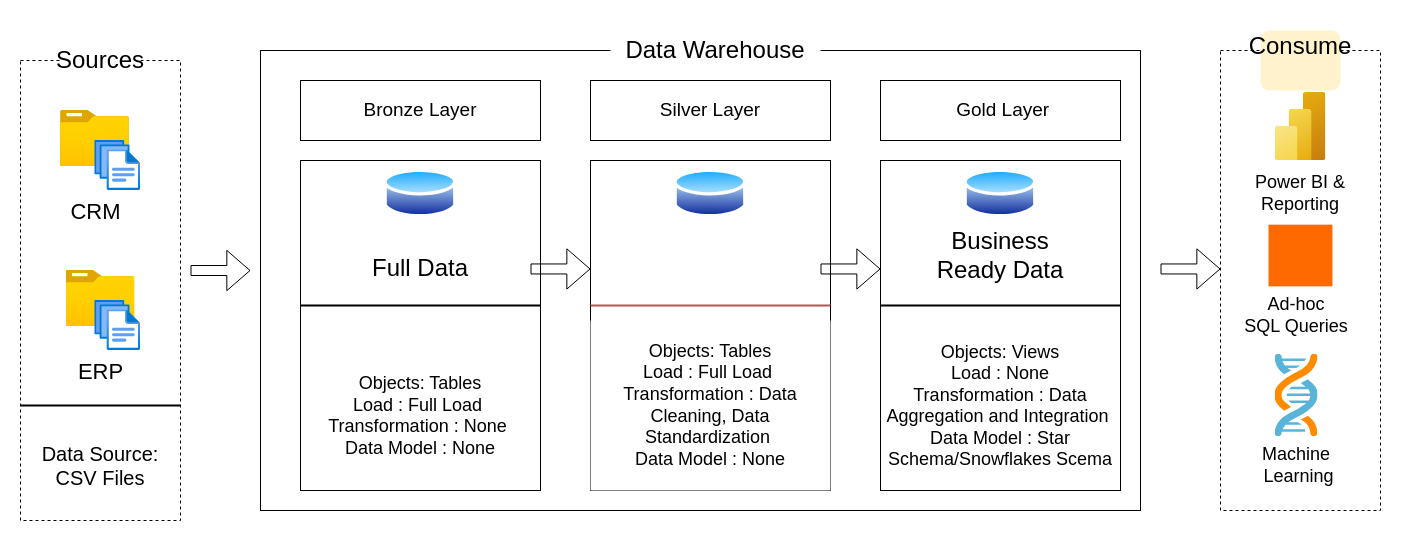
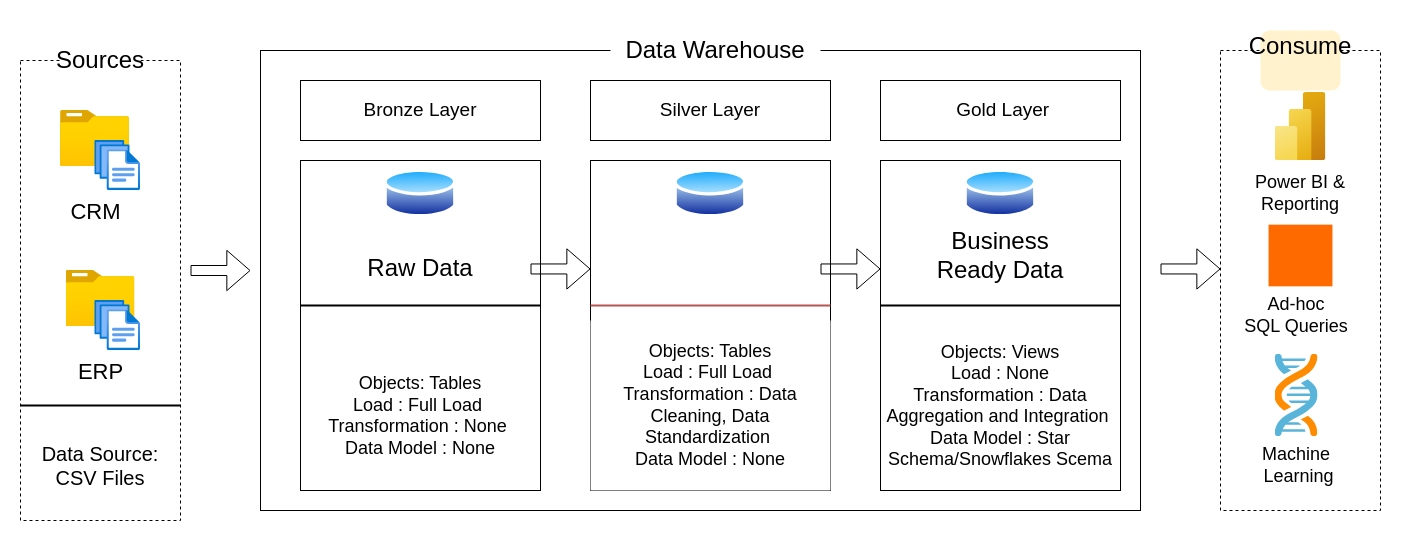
node "Full Data": label "Full Data" -> "Raw Data"
